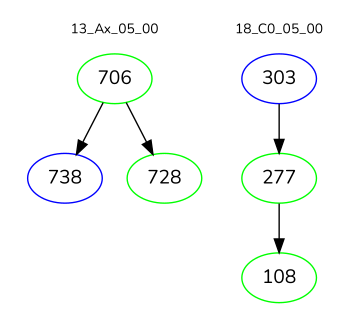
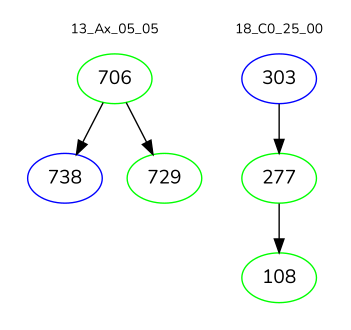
cluster "13_Ax_05_00": label "13_Ax_05_00" -> "13_Ax_05_05"
cluster "18_C0_05_00": label "18_C0_05_00" -> "18_C0_25_00"
node "728": label "728" -> "729"
